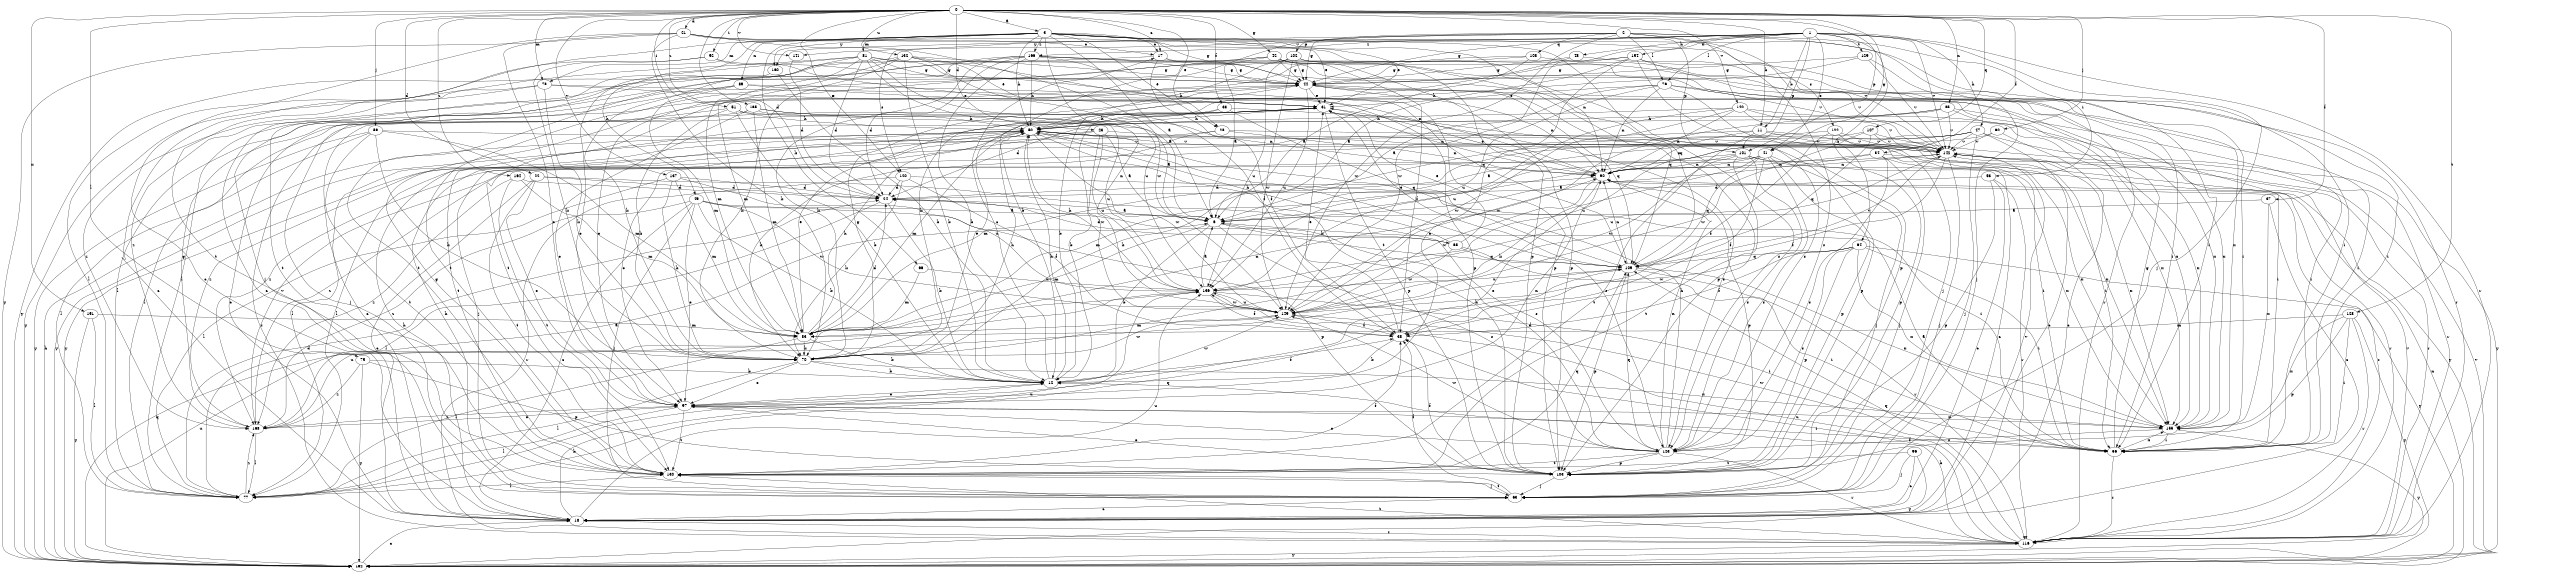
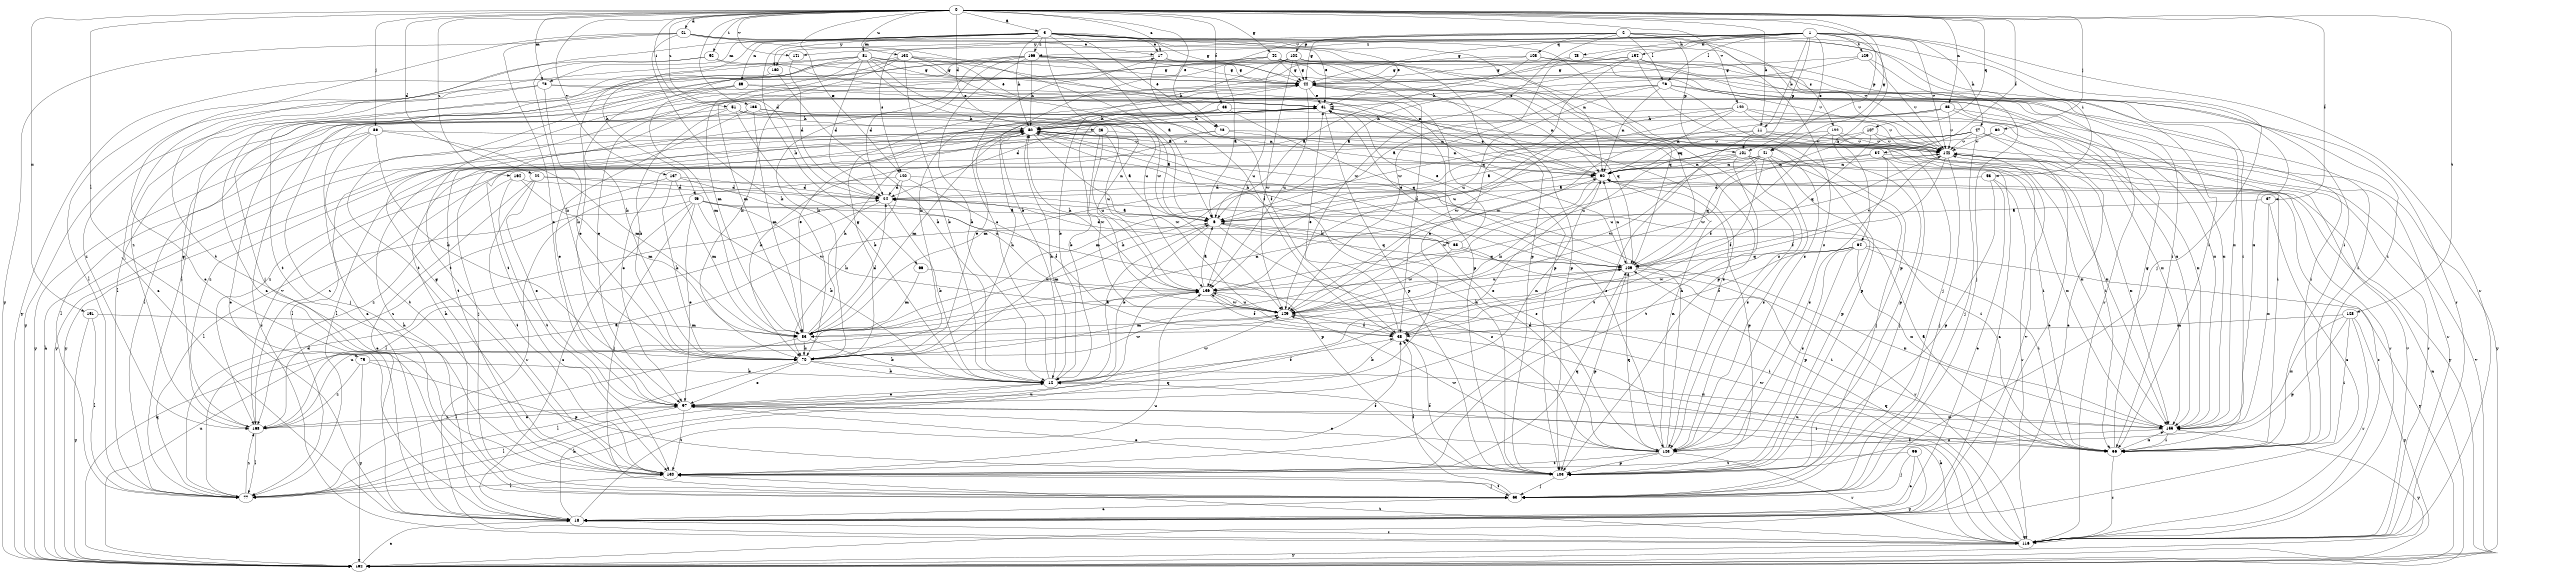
edge "108" -> "155": added, label "x"
edge "6" -> "109": label "t" -> "q"
edge "12" -> "6": added, label "a"
